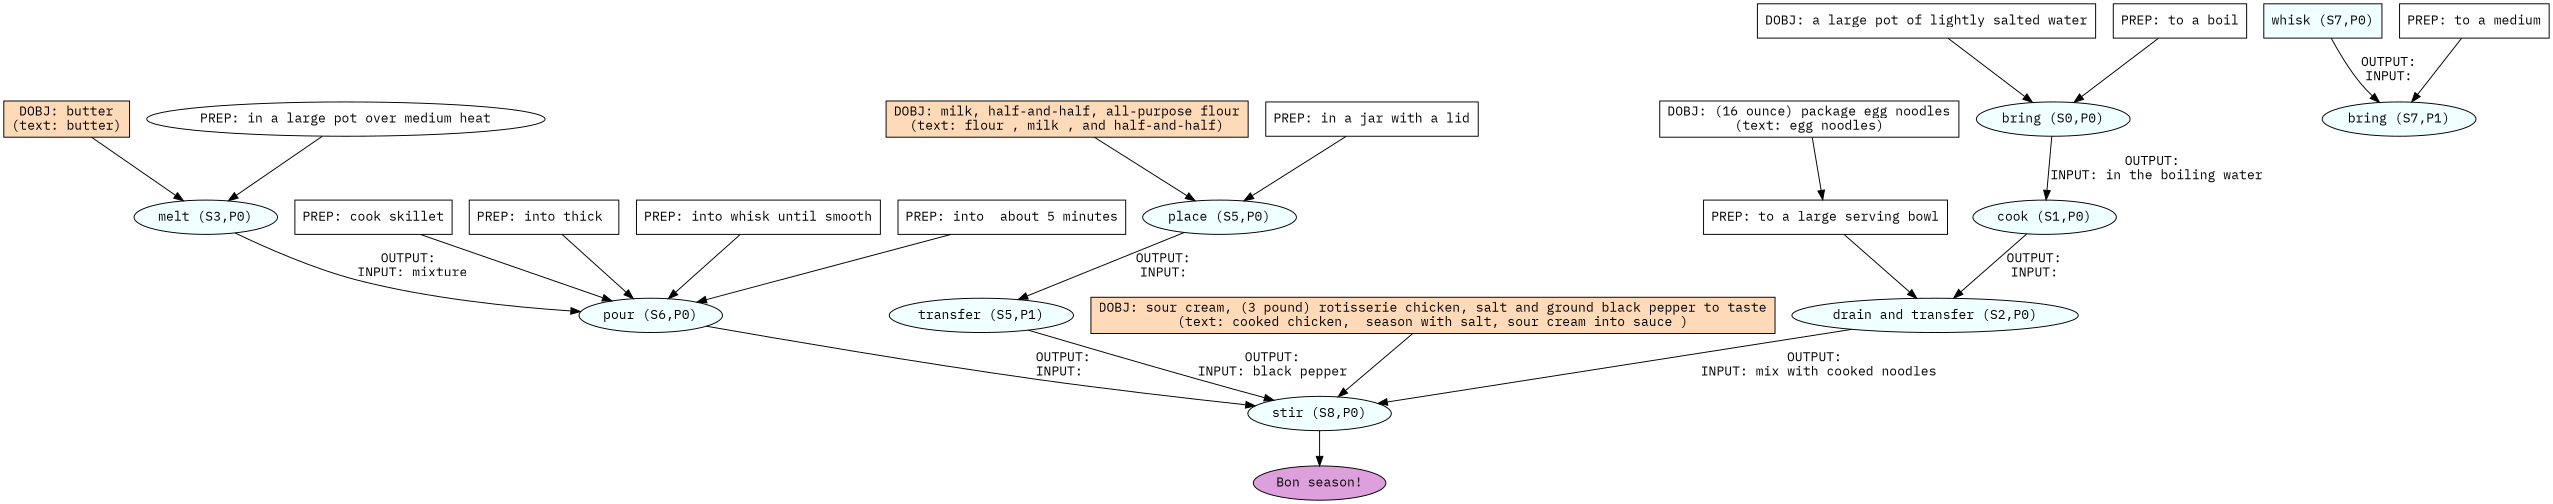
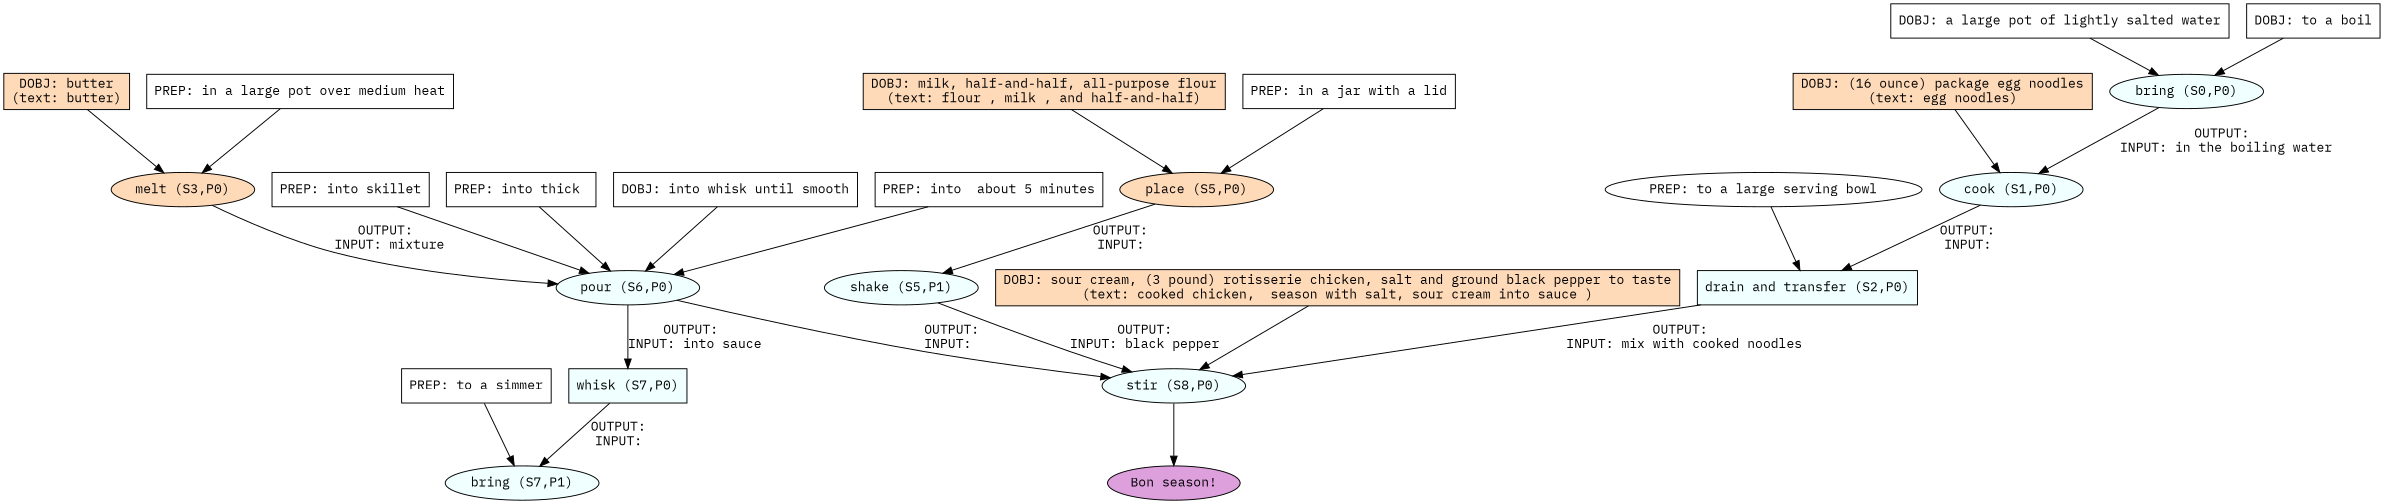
node "PREP: to a boil": label "PREP: to a boil" -> "DOBJ: to a boil"
node "PREP: to a medium": label "PREP: to a medium" -> "PREP: to a simmer"
node "PREP: in a large pot over medium heat": shape ellipse -> box
node "DOBJ: (16 ounce) package egg noodles (text: egg noodles)": fillcolor white -> peachpuff
edge "DOBJ: (16 ounce) package egg noodles (text: egg noodles)" -> "PREP: to a large serving bowl": now "DOBJ: (16 ounce) package egg noodles (text: egg noodles)" -> "cook (S1,P0)"
node "melt (S3,P0)": fillcolor azure -> peachpuff
node "PREP: cook skillet": label "PREP: cook skillet" -> "PREP: into skillet"
node "PREP: into whisk until smooth": label "PREP: into whisk until smooth" -> "DOBJ: into whisk until smooth"
node "place (S5,P0)": fillcolor azure -> peachpuff
node "PREP: to a large serving bowl": shape box -> ellipse
node "transfer (S5,P1)": label "transfer (S5,P1)" -> "shake (S5,P1)"
node "drain and transfer (S2,P0)": shape ellipse -> box
edge "pour (S6,P0)" -> "whisk (S7,P0)": added, label "OUTPUT: INPUT: into sauce"
